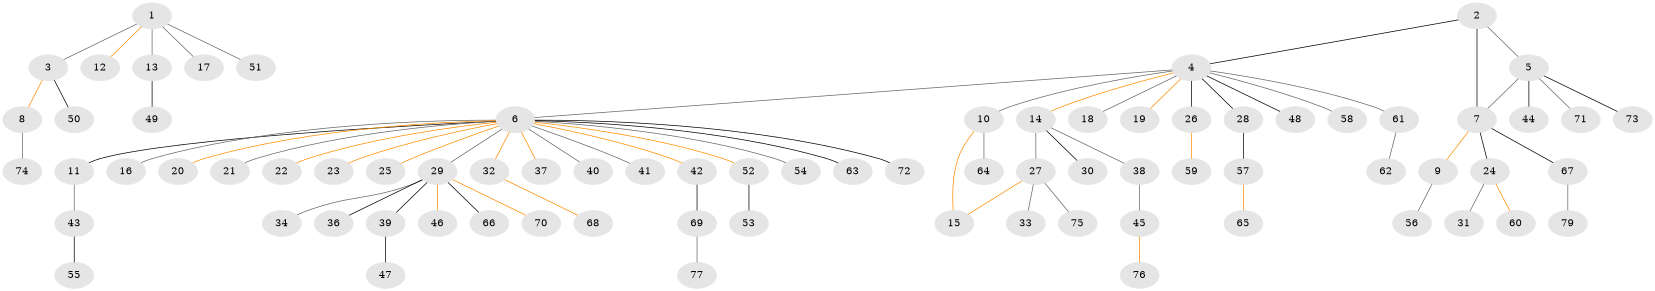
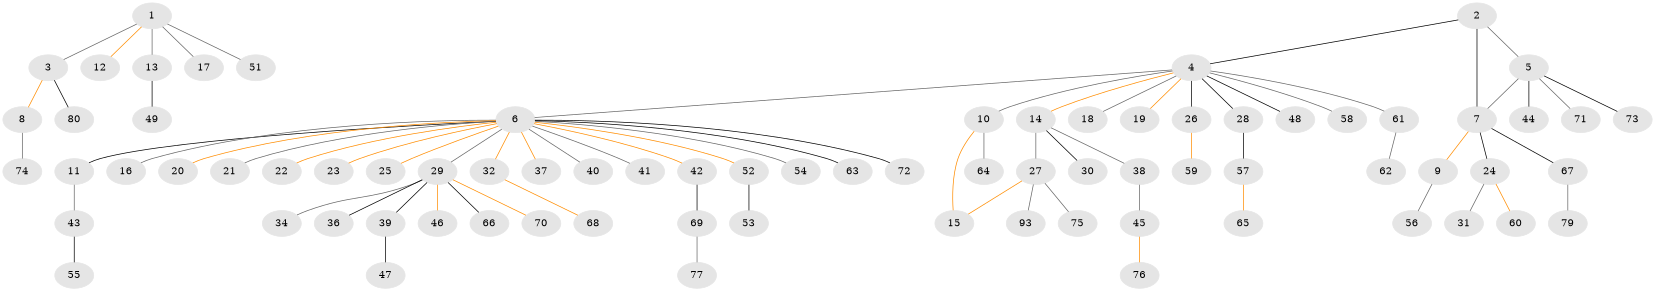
node "50": label "50" -> "80"
node "33": label "33" -> "93"
